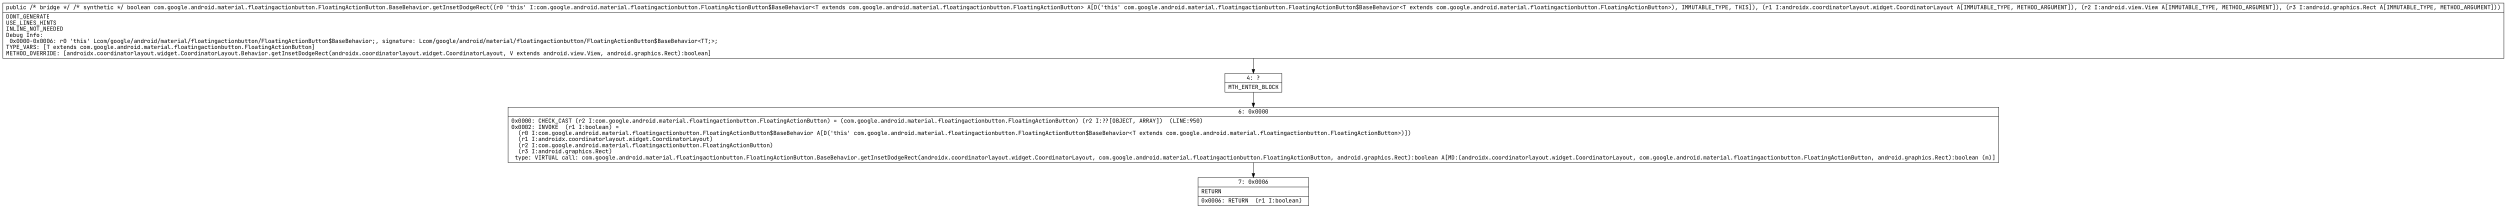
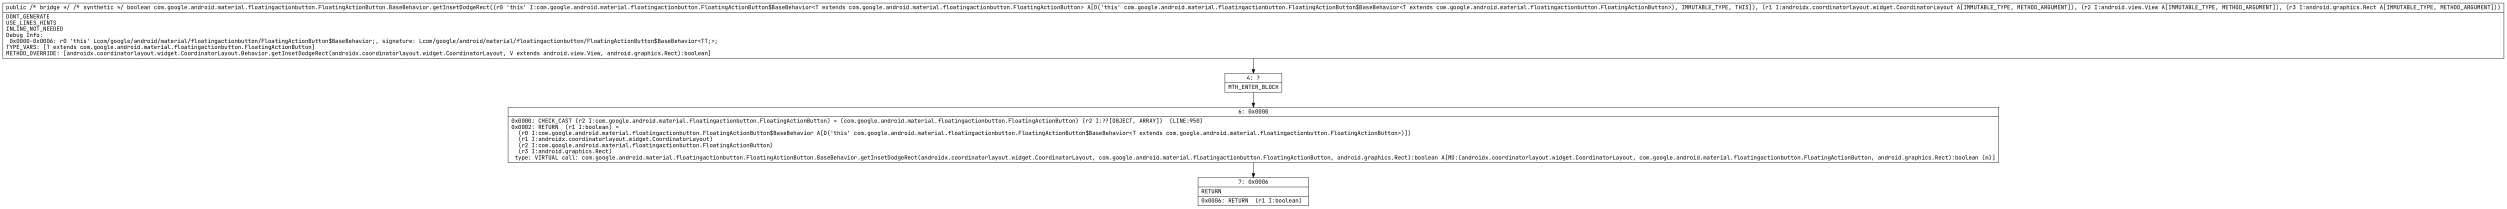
node "6: 0x0000": text "0x0002: INVOKE  (r1 I:boolean) =" -> "0x0002: RETURN  (r1 I:boolean) ="
